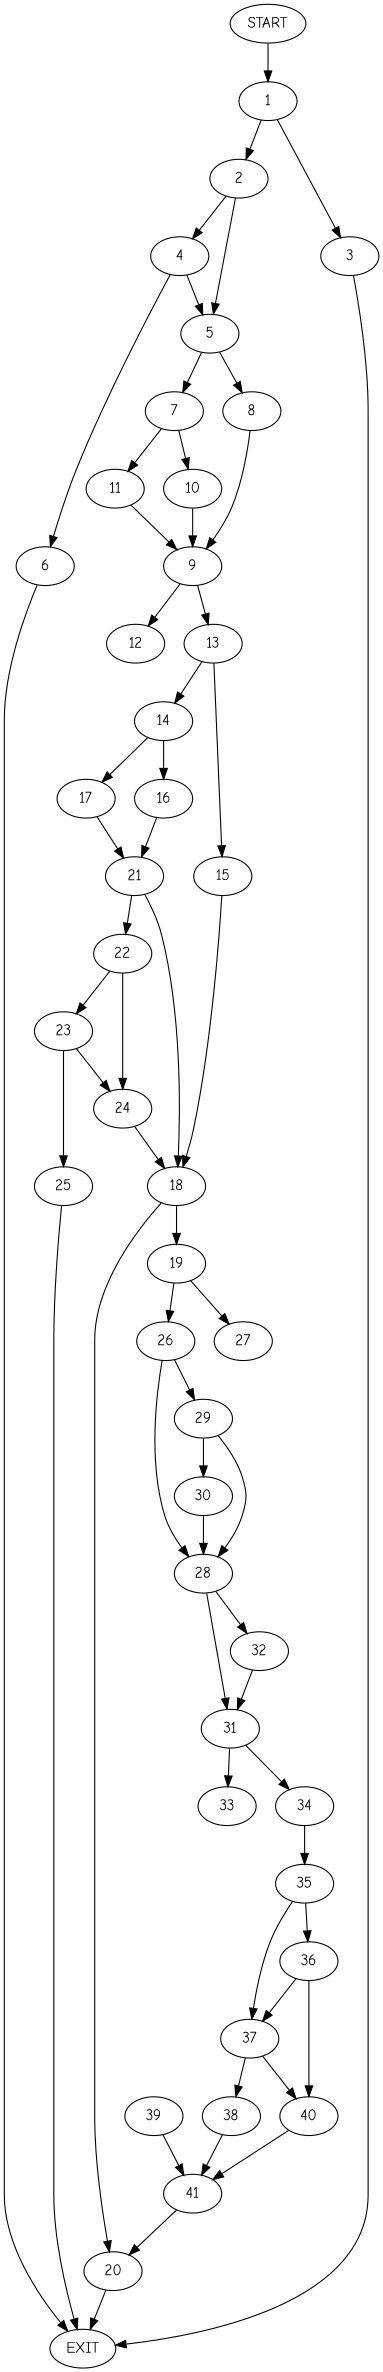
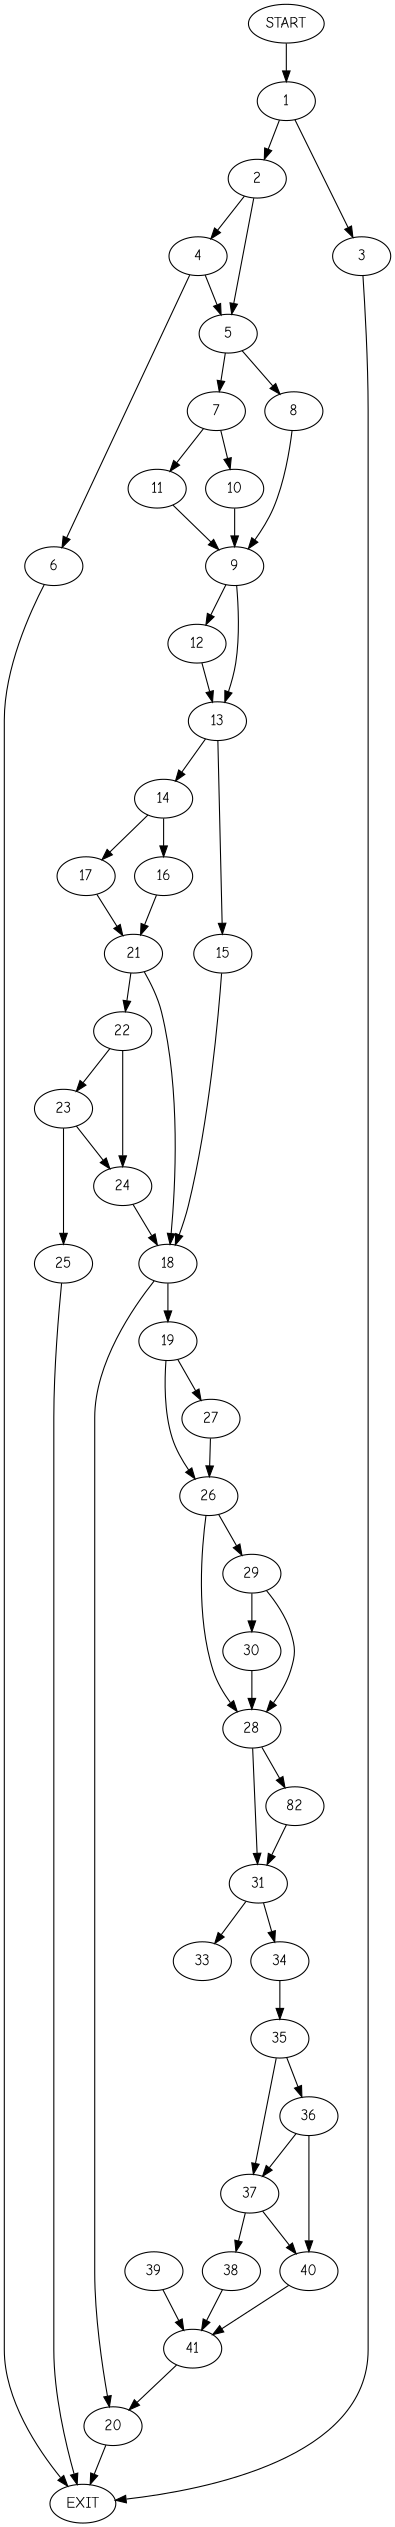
edge "12" -> "13": added
edge "27" -> "26": added
node "32": label "32" -> "82"
